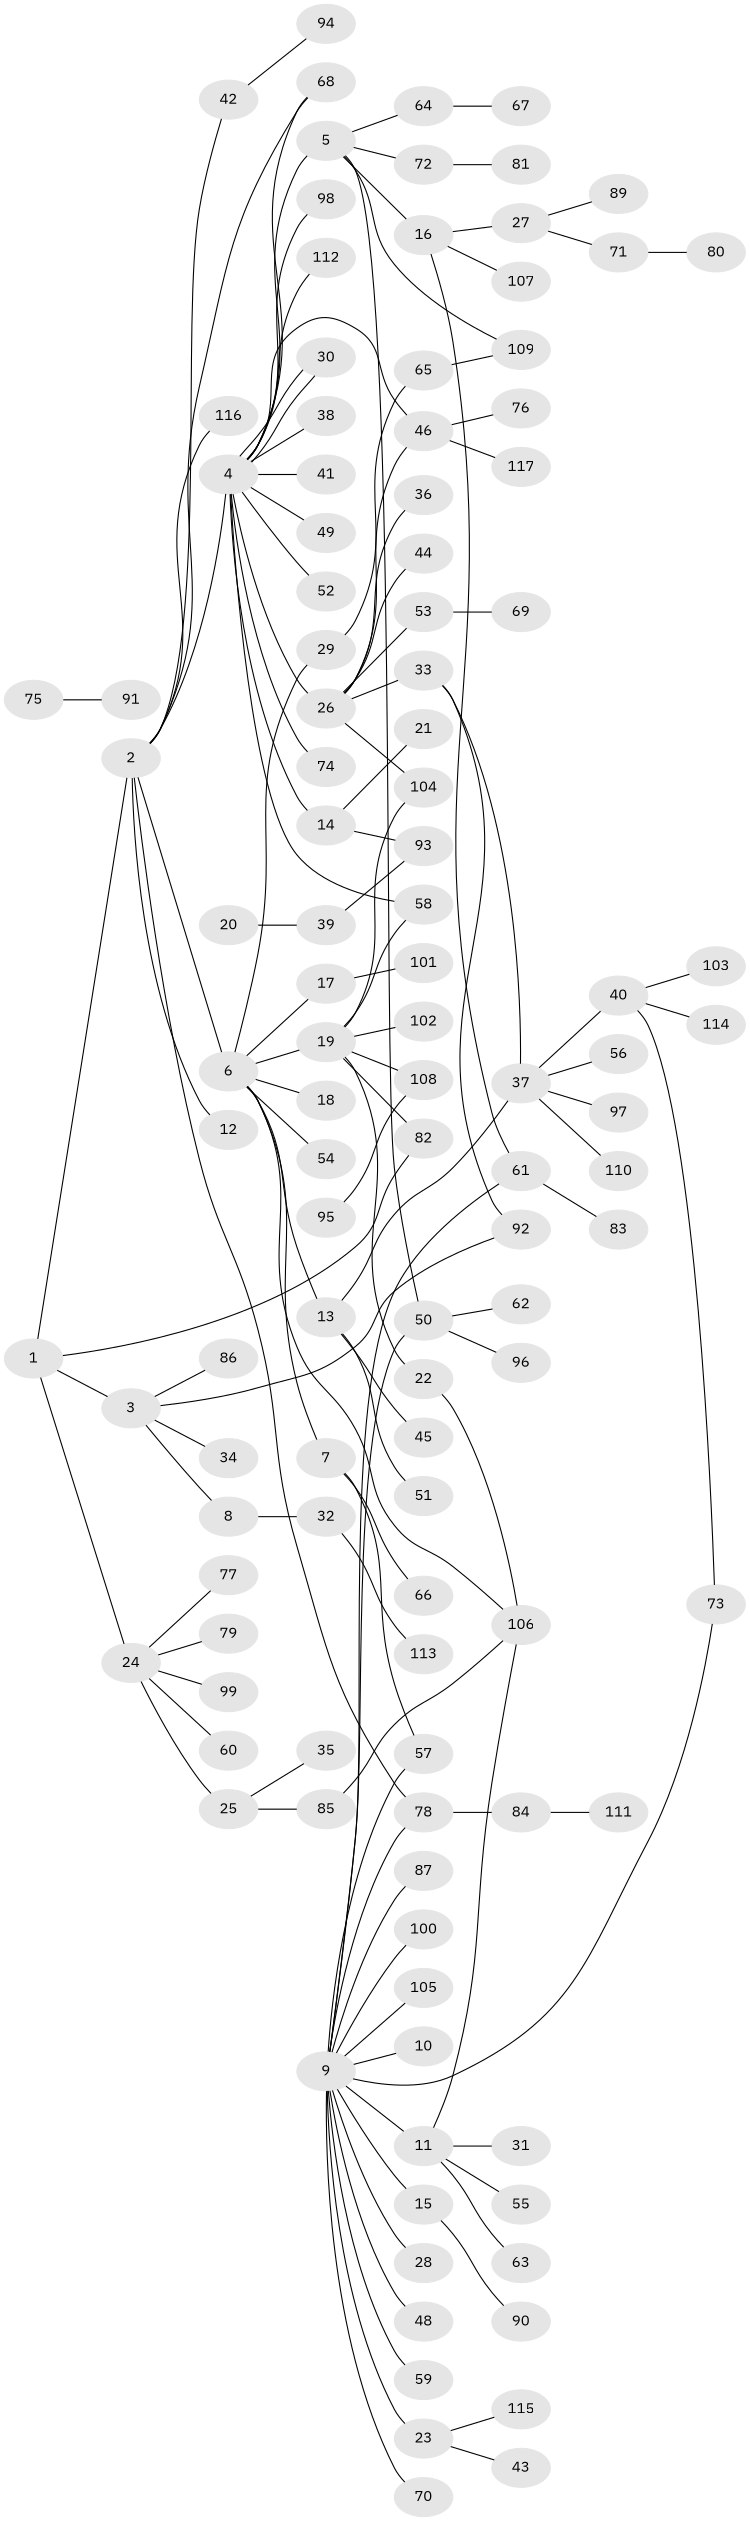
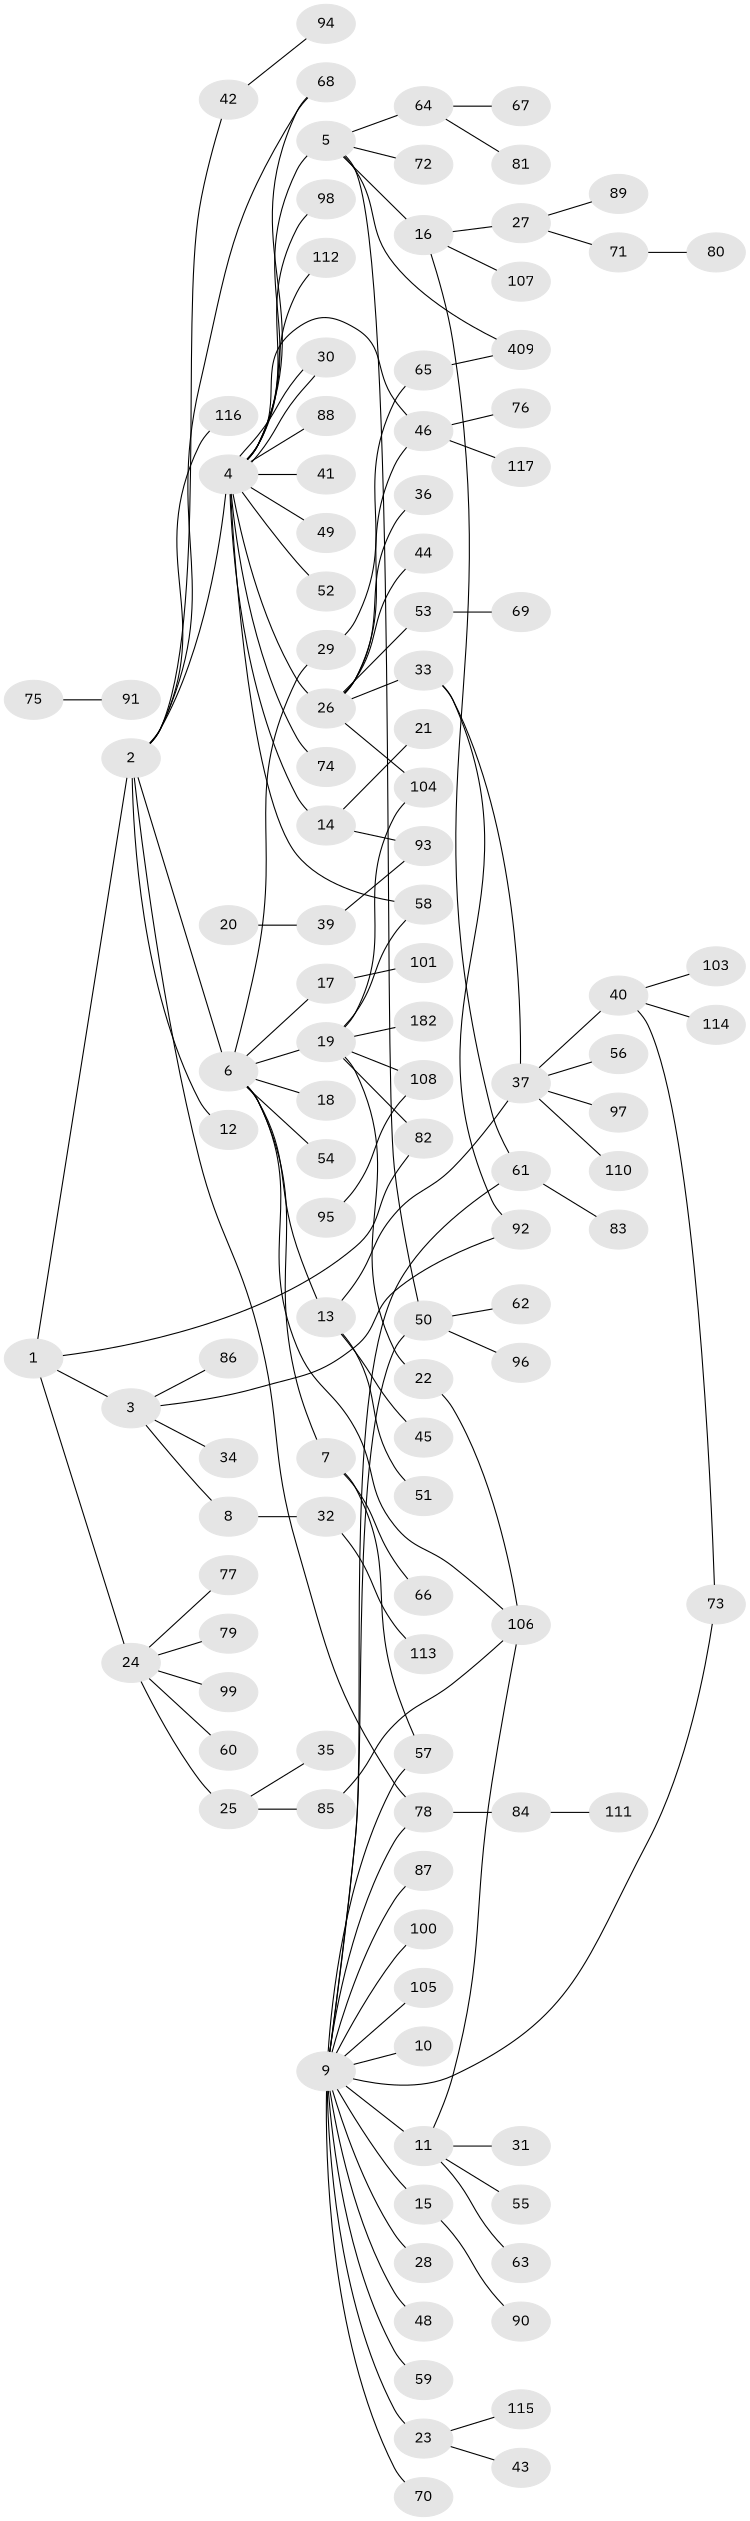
edge "72" -- "81": now "64" -- "81"
node "109": label "109" -> "409"
node "38": label "38" -> "88"
node "102": label "102" -> "182"
